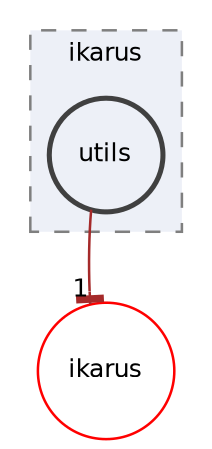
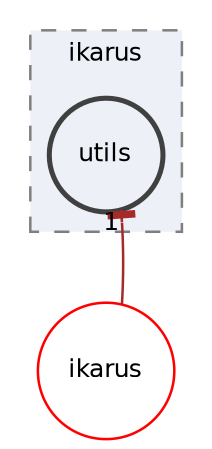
edge "utils" -> "ikarus": reversed
